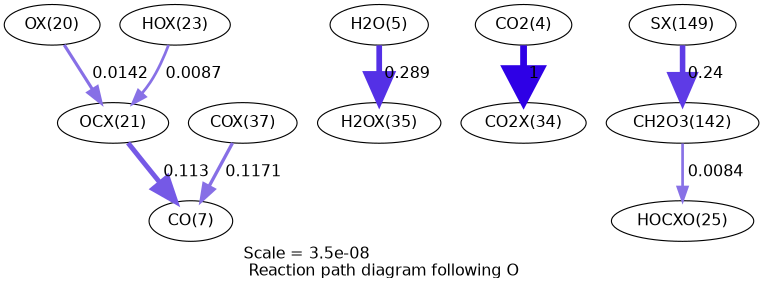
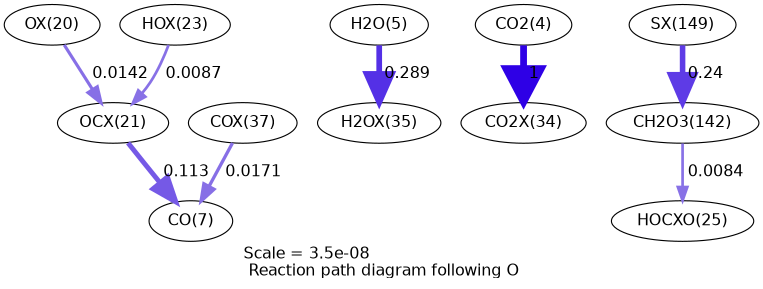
edge "COX(37)" -> "CO(7)": label " 0.1171" -> " 0.0171"
